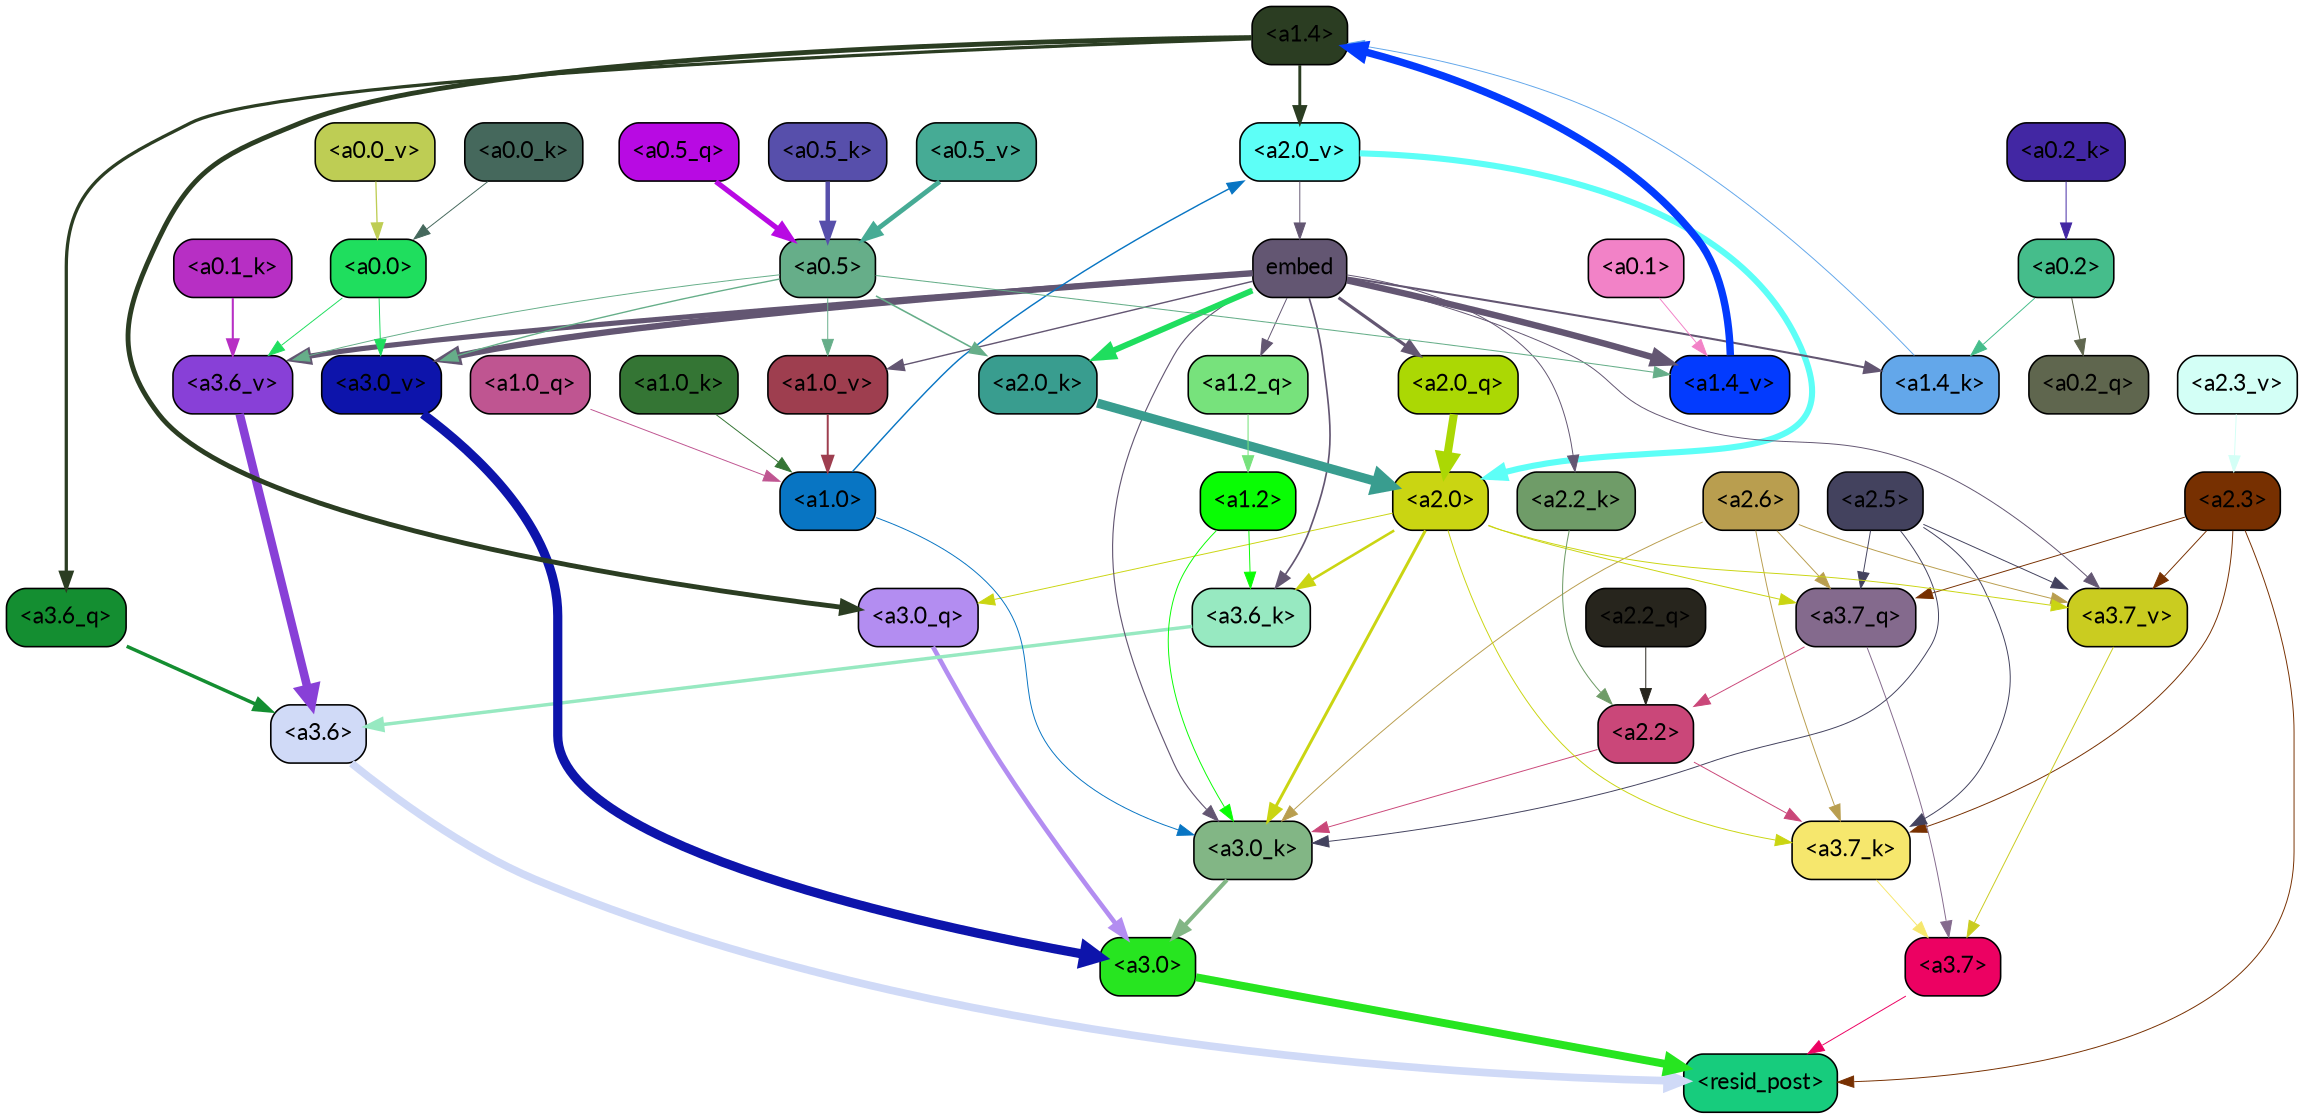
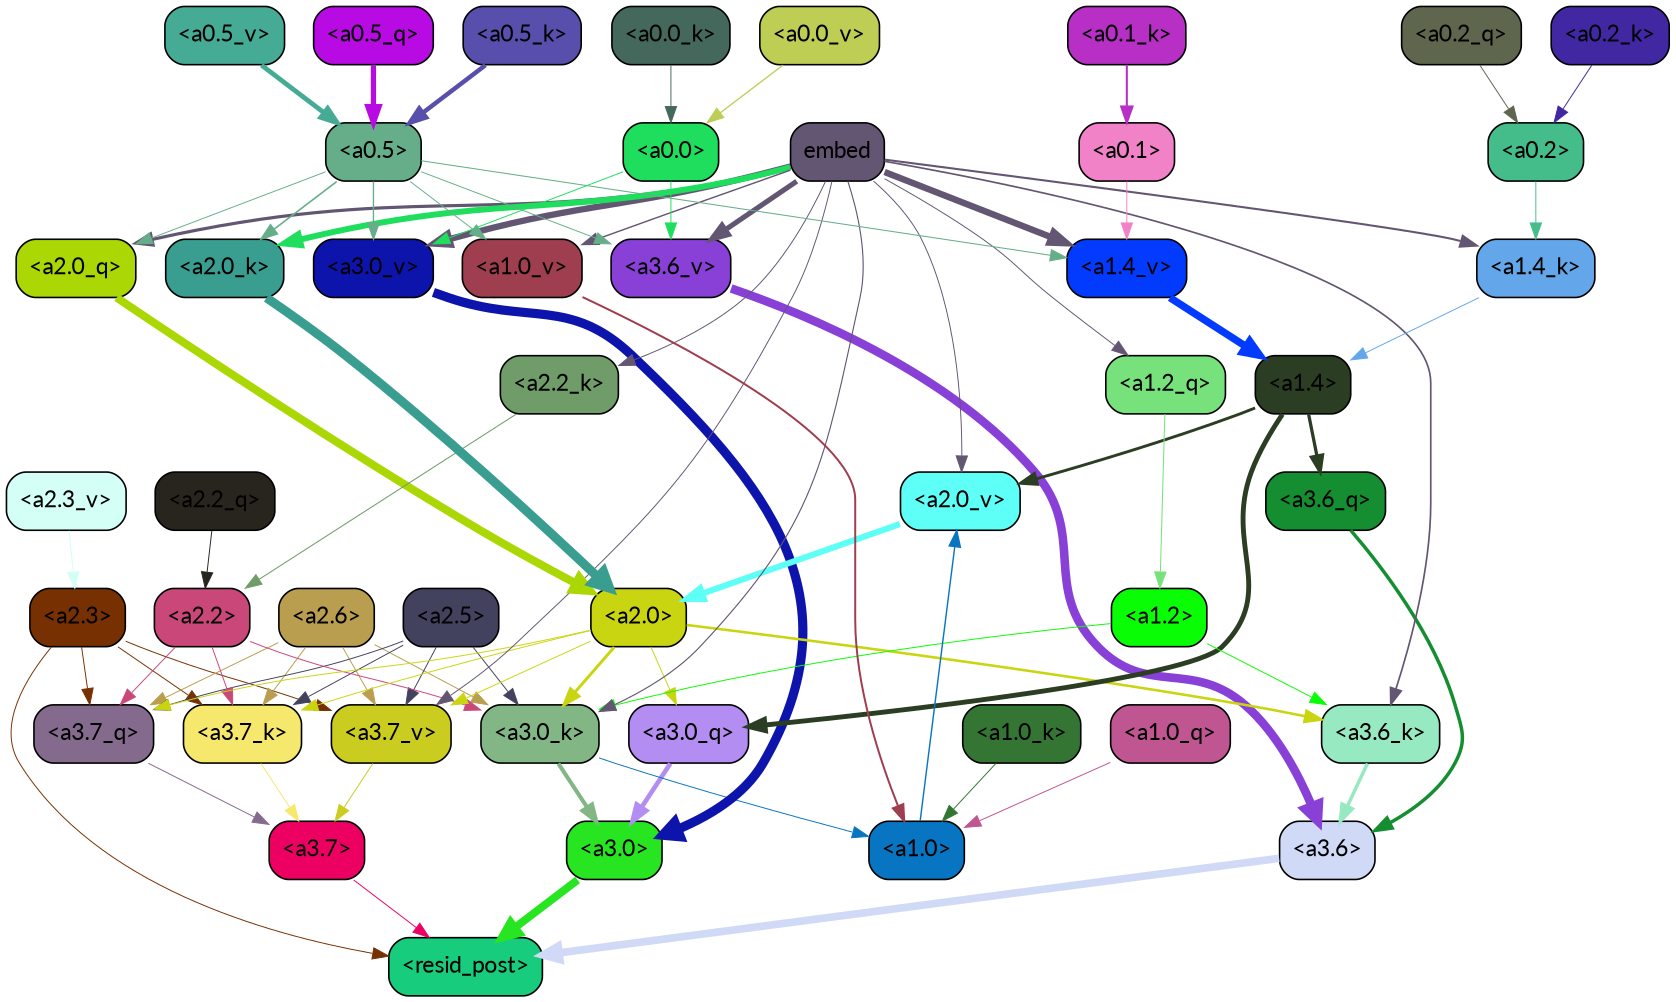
edge "<a2.0_v>" -> "embed": reversed
edge "<a0.5>" -> "<a2.0_q>": added
edge "<a0.1_k>" -> "<a3.6_v>": now "<a0.1_k>" -> "<a0.1>"
edge "<a0.2>" -> "<a0.2_q>": reversed
edge "<a3.7_q>" -> "<a2.2>": reversed
edge "<a1.0>" -> "<a3.0_k>": reversed
